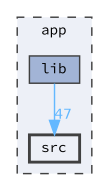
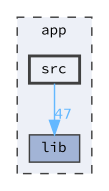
edge "lib" -> "src": reversed
